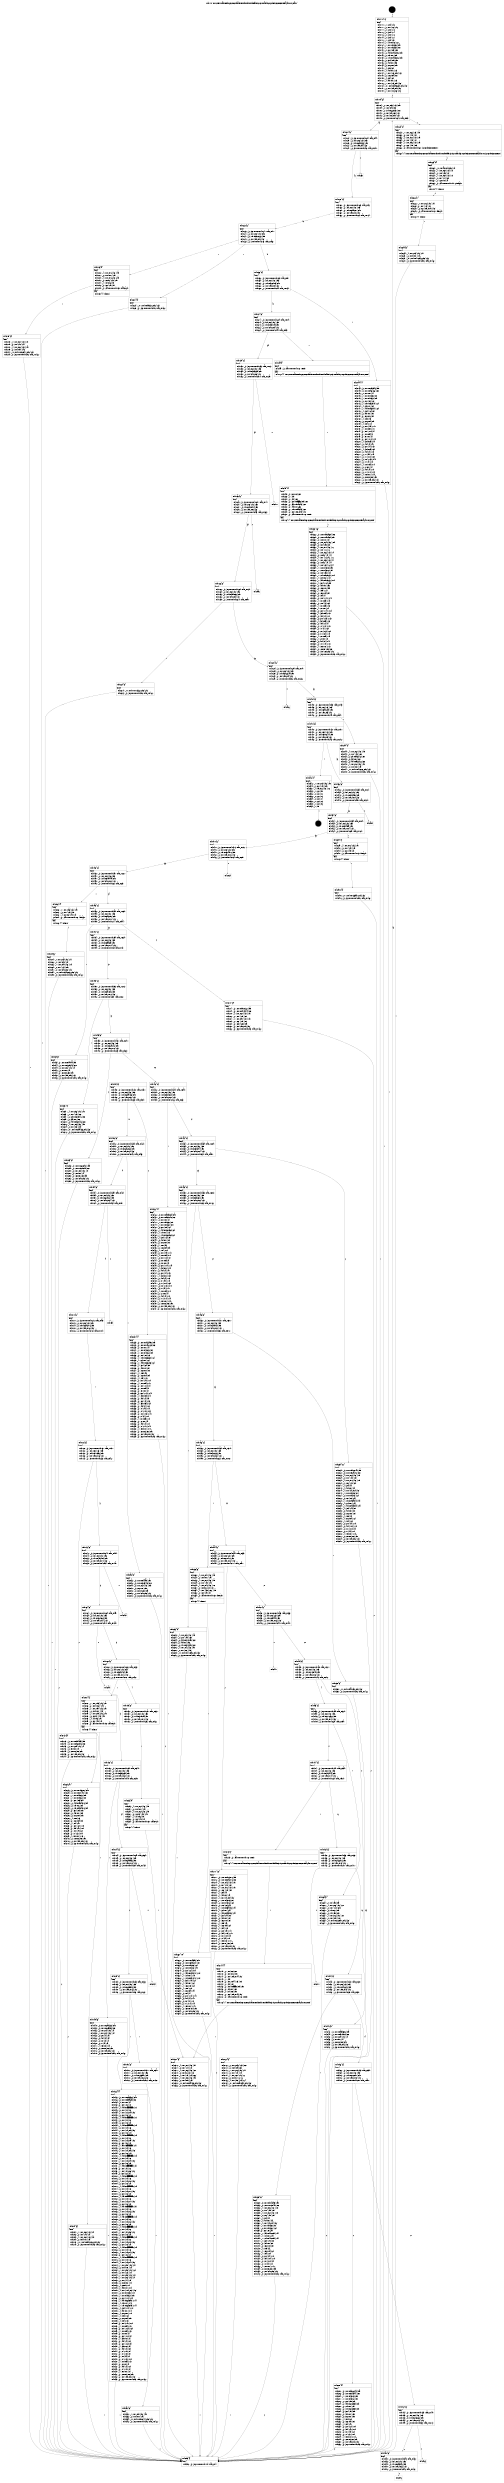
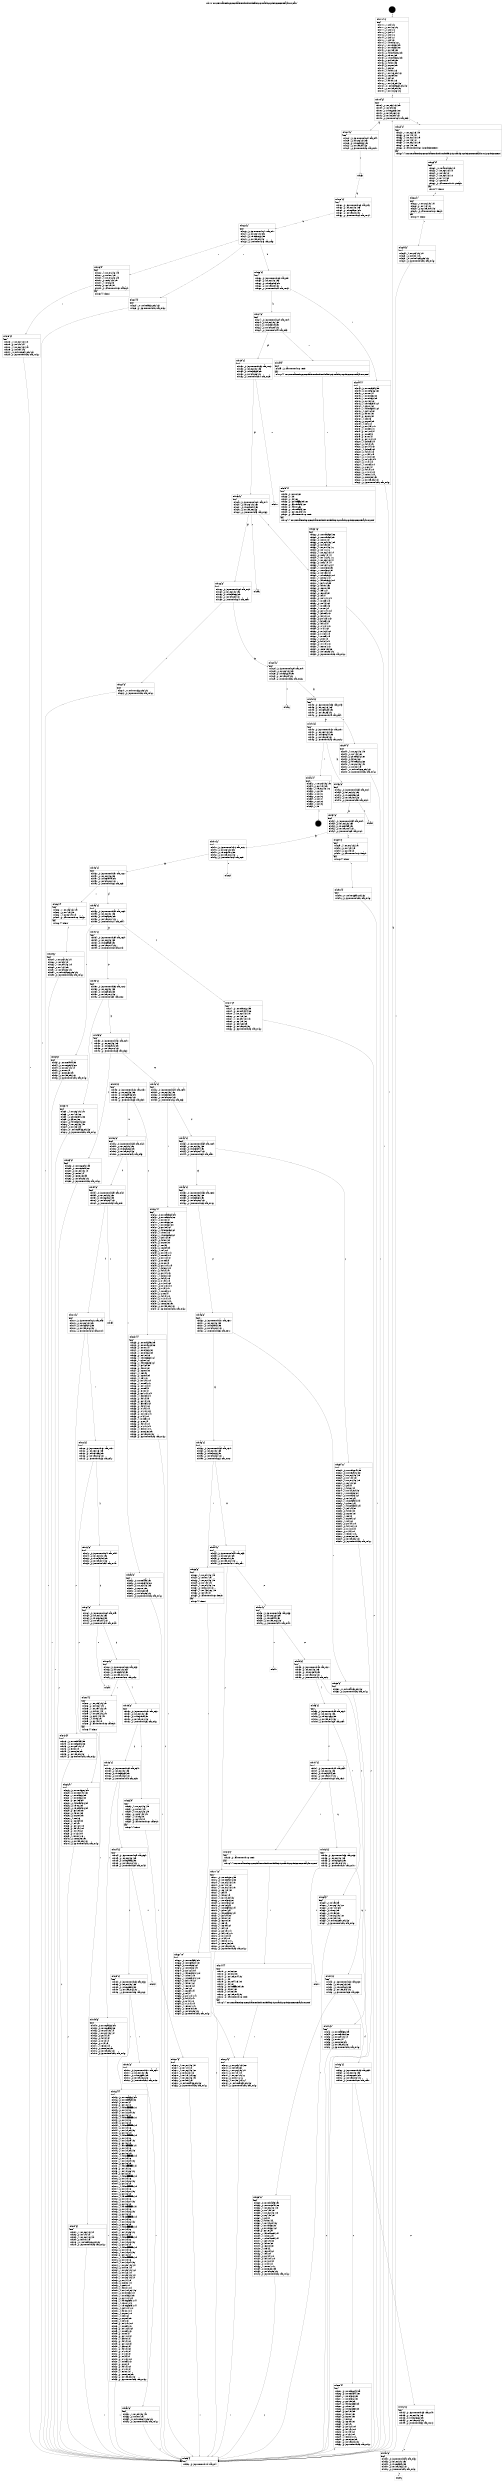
edge "0x401804 [28]" -> "0x401820 [28]": now "0x402a60" -> "0x401820 [28]"
edge "0x4024fe [40]" -> "0x402526 [188]": now "0x4018ac [28]" -> "0x402526 [188]"
edge "0x401900 [28]" -> "0x40191c [28]": added, label "37"
edge "0x401c10 [28]" -> "0x40278b [30]": added, label "2"
node "0x40292a": removed
node "0x4028d3 [42]": removed
edge "0x402a1d" -> "0x401cb8 [28]": now "0x401c9c [28]" -> "0x401cb8 [28]"
edge "0x401cb8 [28]" -> "0x401cd4 [28]": label " 34" -> " 2"
edge "0x4025e2 [15]" -> "0x402bd8 [5]": label " 25" -> " 1"
edge "0x402140 [44]" -> "0x402310 [43]": now "0x402140 [44]" -> "0x40216c [45]"
edge "0x402860 [100]" -> "0x402bd8 [5]": now "0x402860 [100]" -> "0x40216c [45]"
node "0x402985": removed
